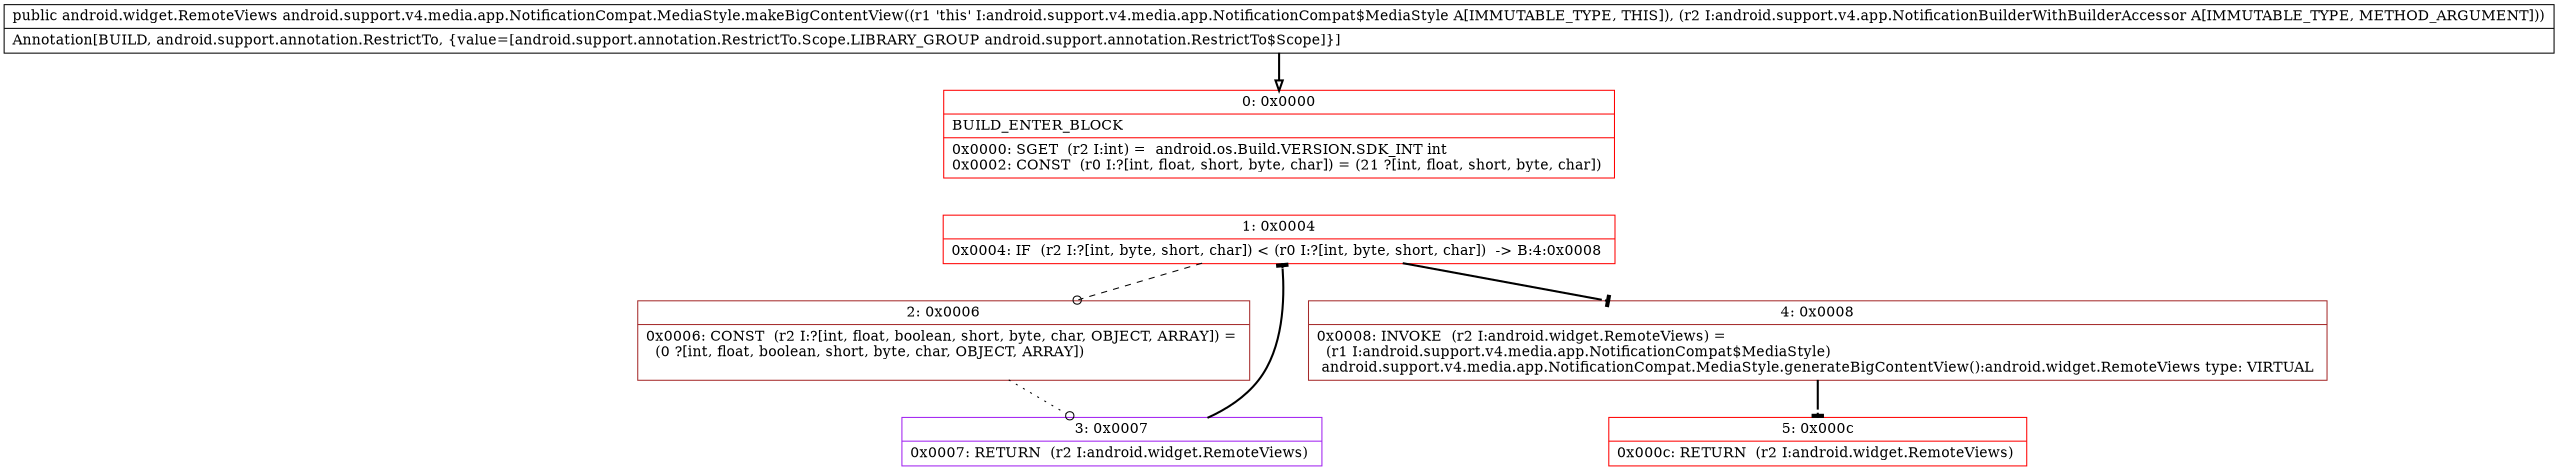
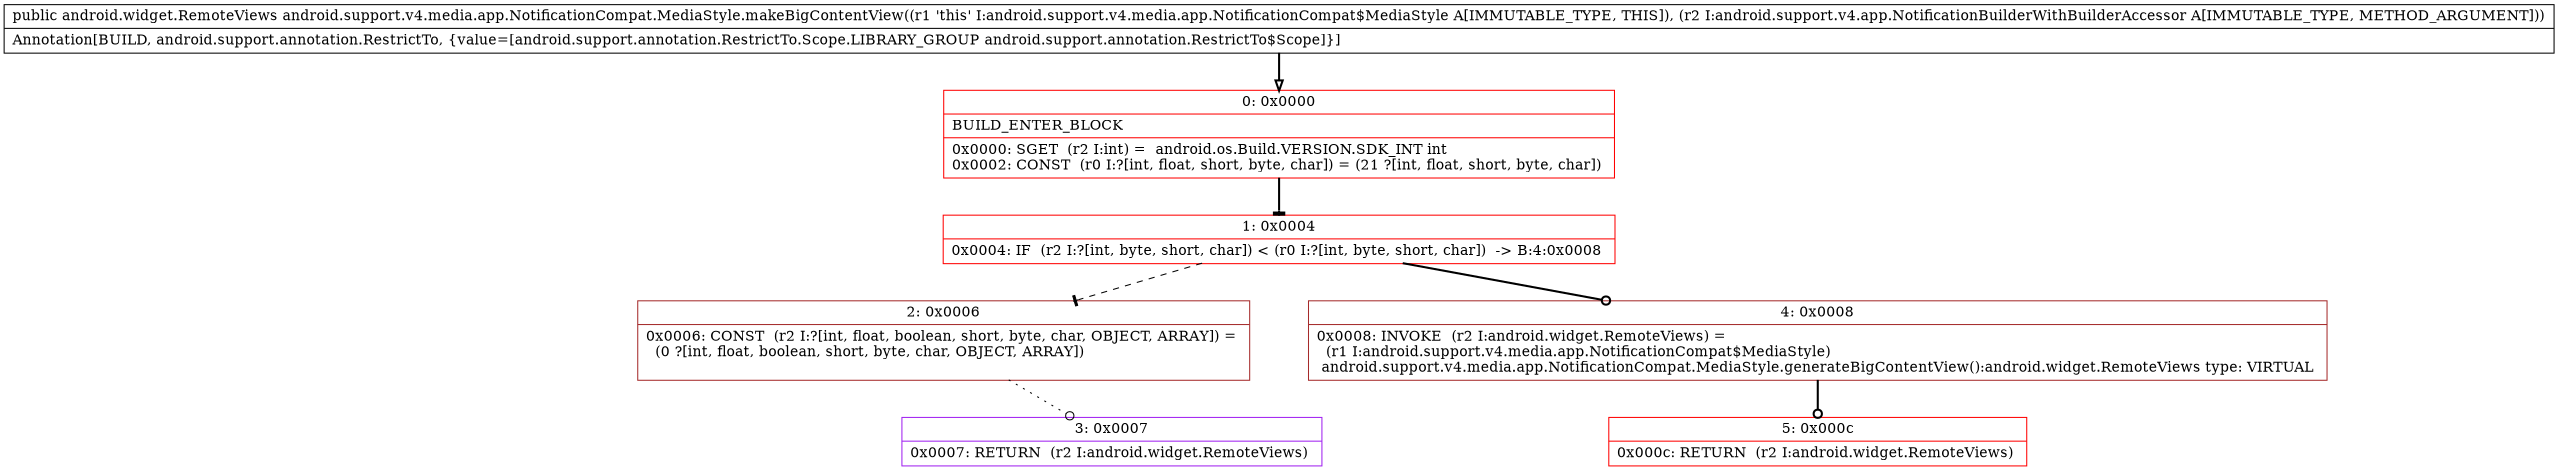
edge "1: 0x0004" -> "2: 0x0006": arrowhead odot -> tee
edge "1: 0x0004" -> "4: 0x0008": arrowhead tee -> odot
edge "3: 0x0007" -> "1: 0x0004": now "0: 0x0000" -> "1: 0x0004"
edge "4: 0x0008" -> "5: 0x000c": arrowhead tee -> odot
